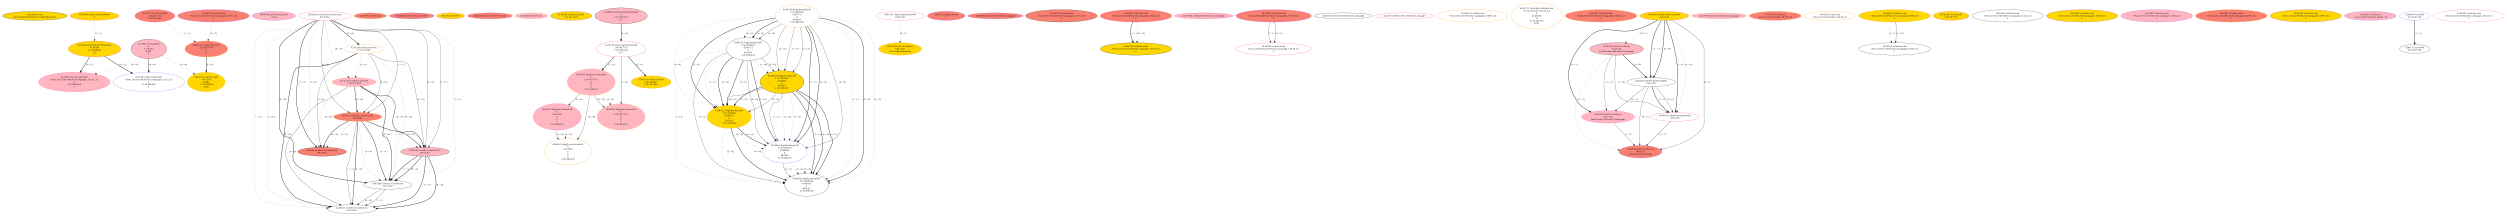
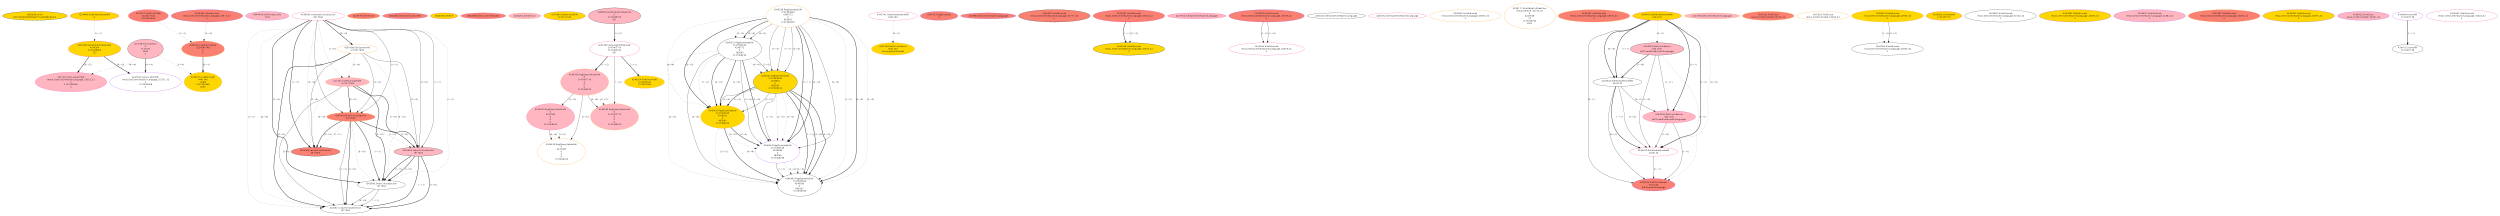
edge "4244050.GetProcAddress 9441320 SetThreadPreferredUILanguages" -> "4244070.GetModuleHandleW 4244120": added, label "(1-->0)"
